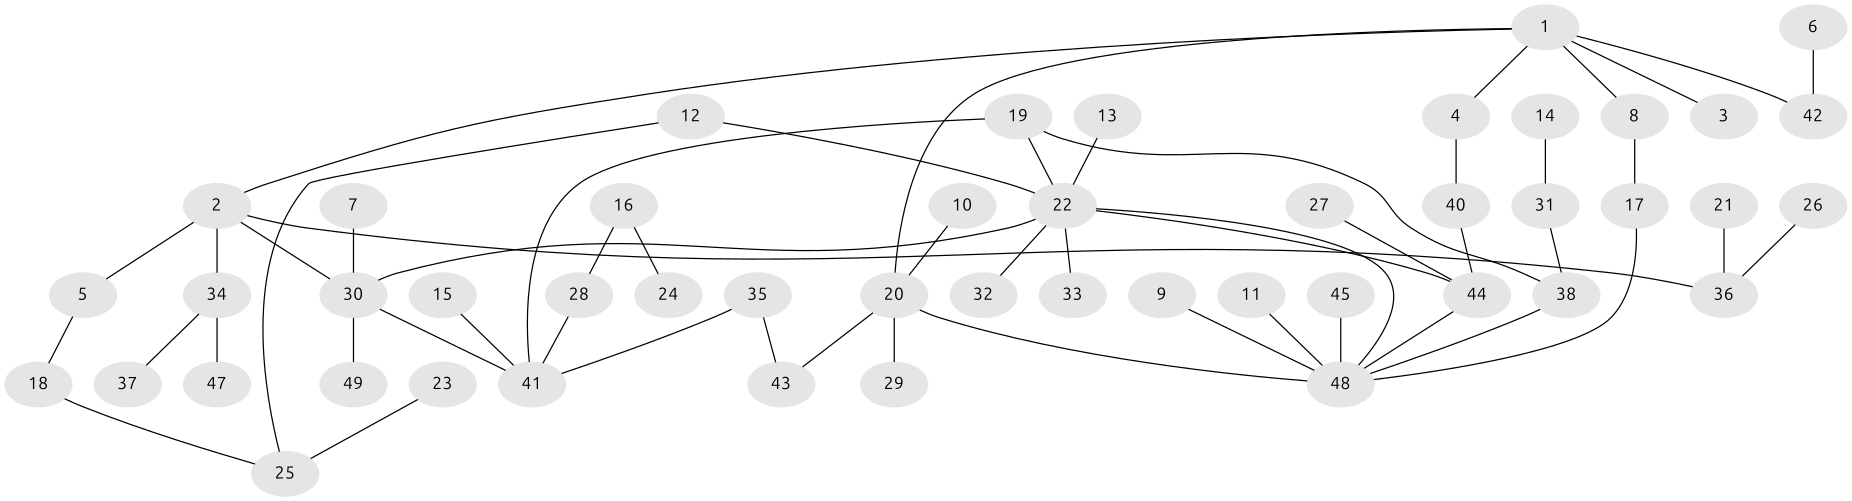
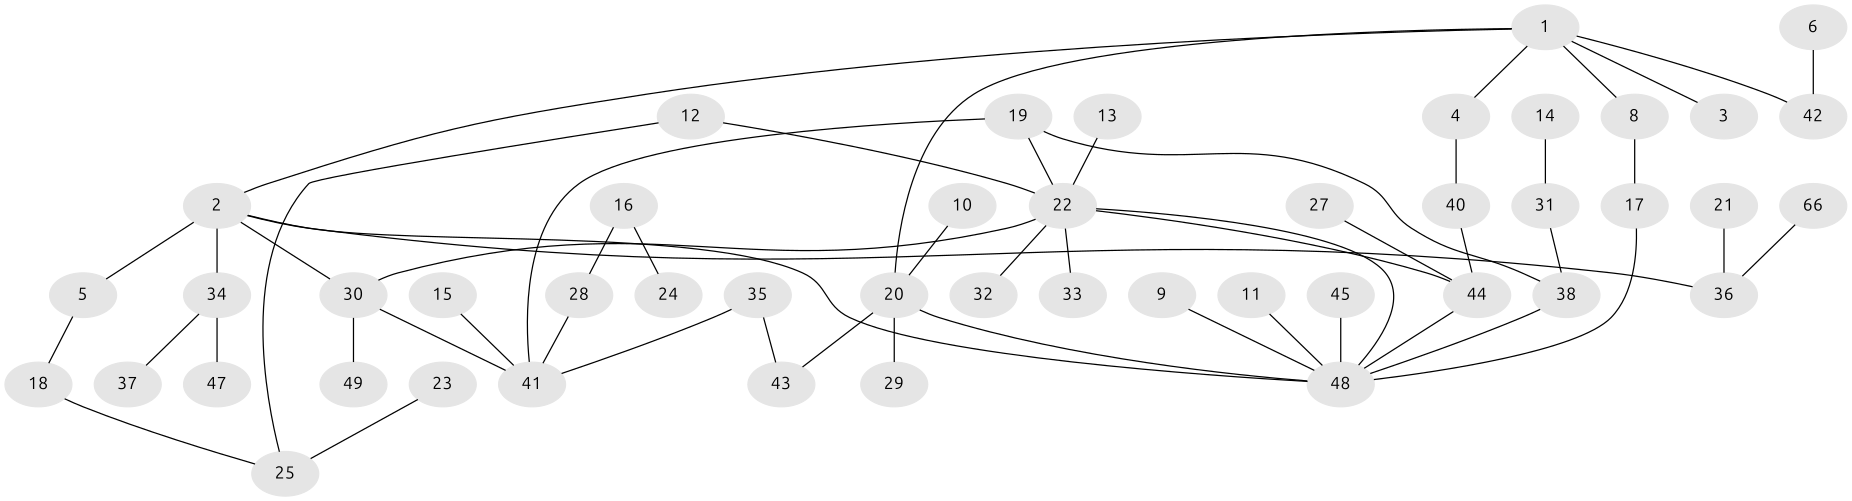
node "7": removed
node "26": label "26" -> "66"
edge "2" -- "48": added
